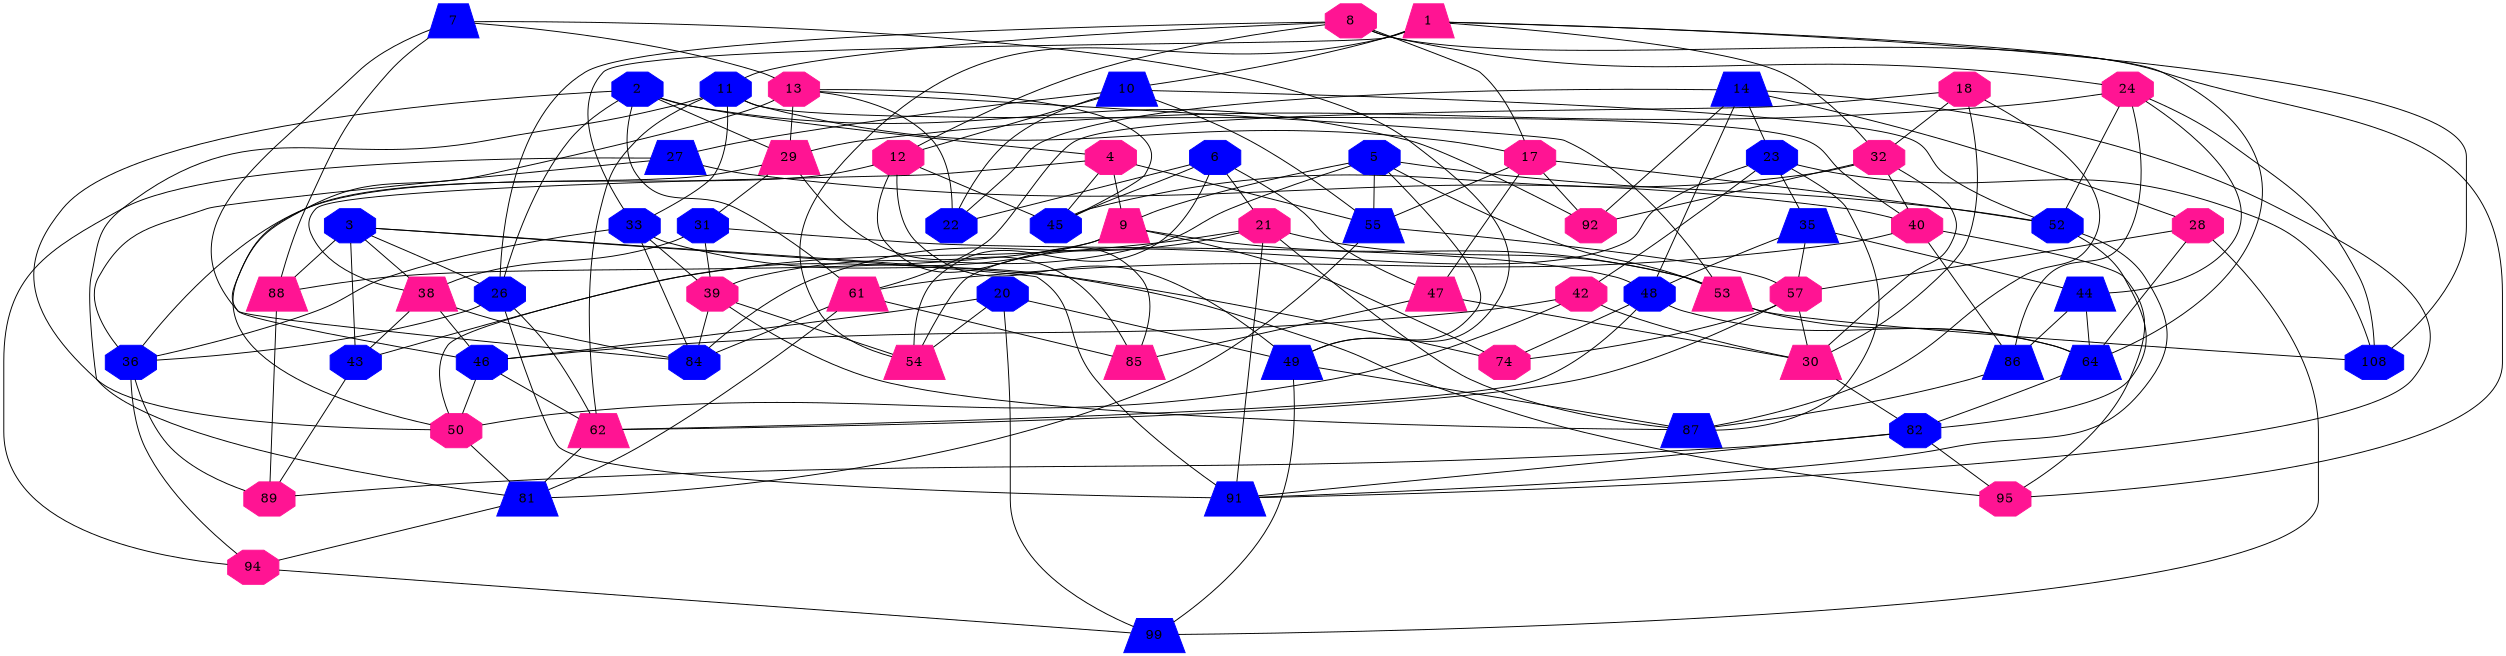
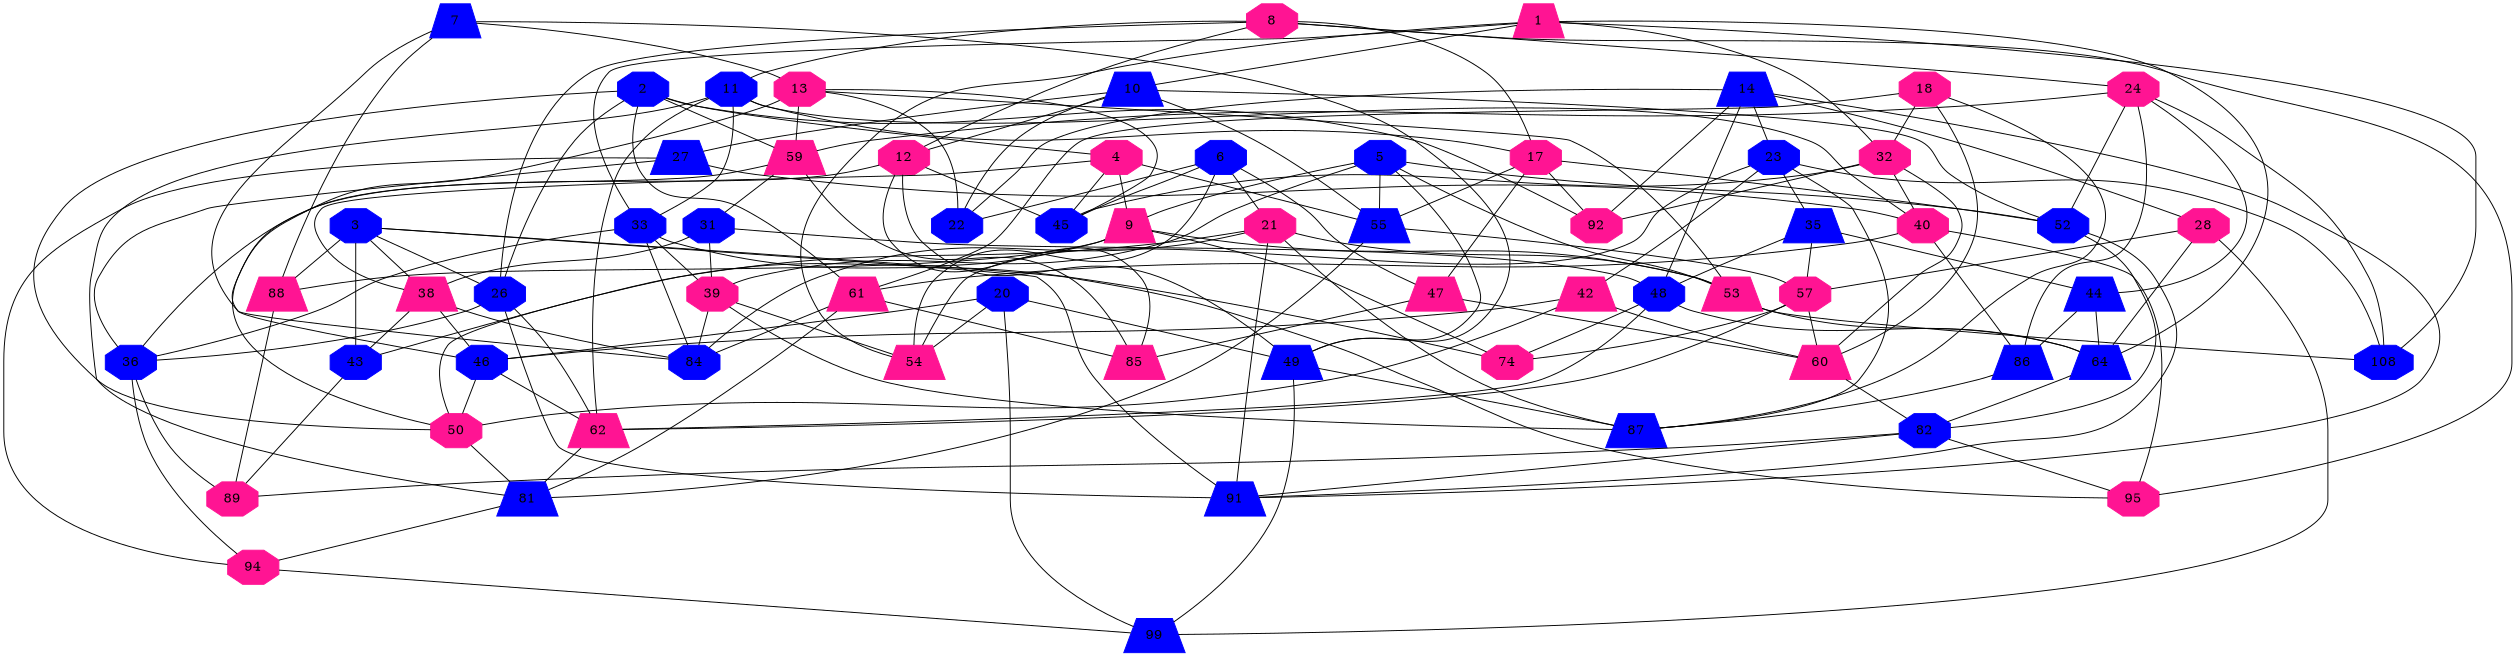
node "29": label "29" -> "59"
node "42": shape octagon -> trapezium
node "30": label "30" -> "60"
